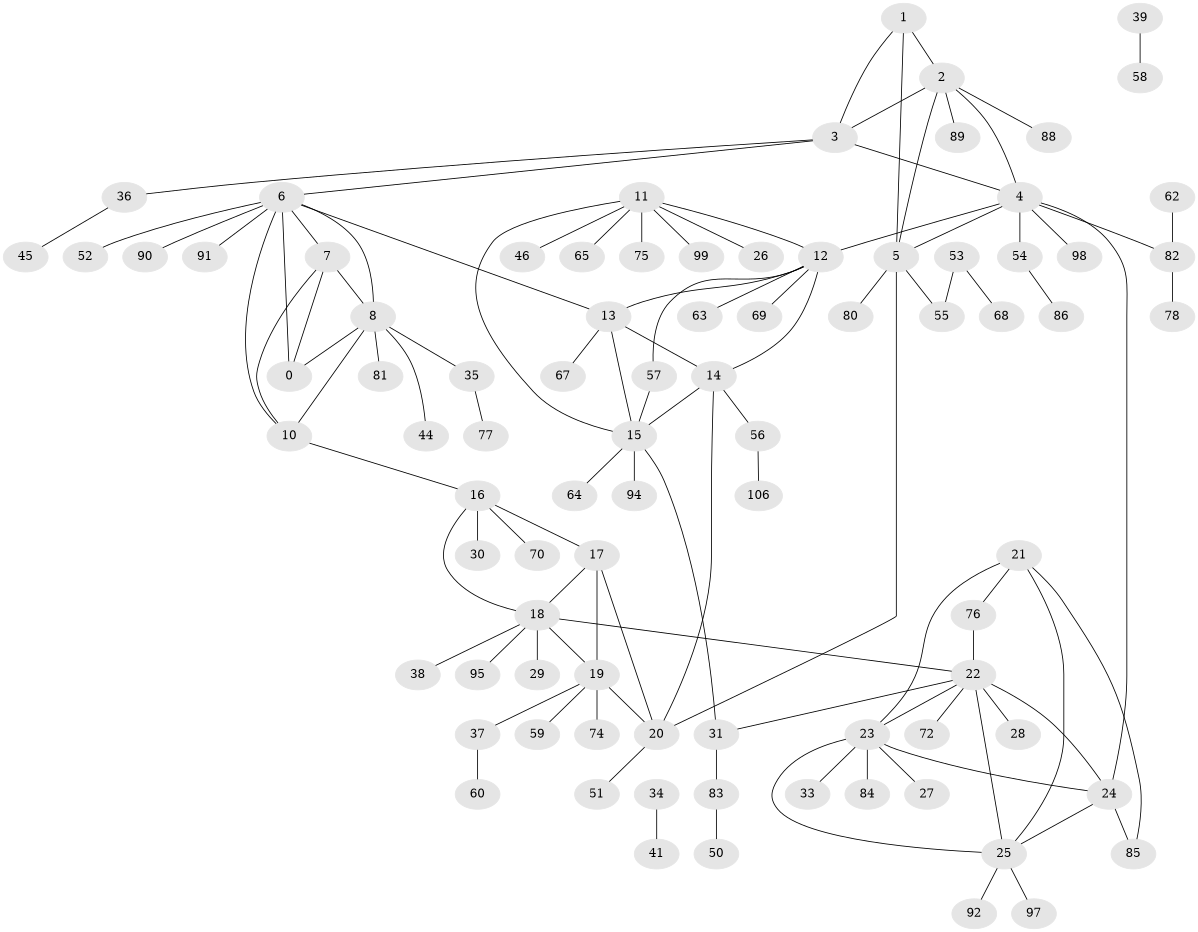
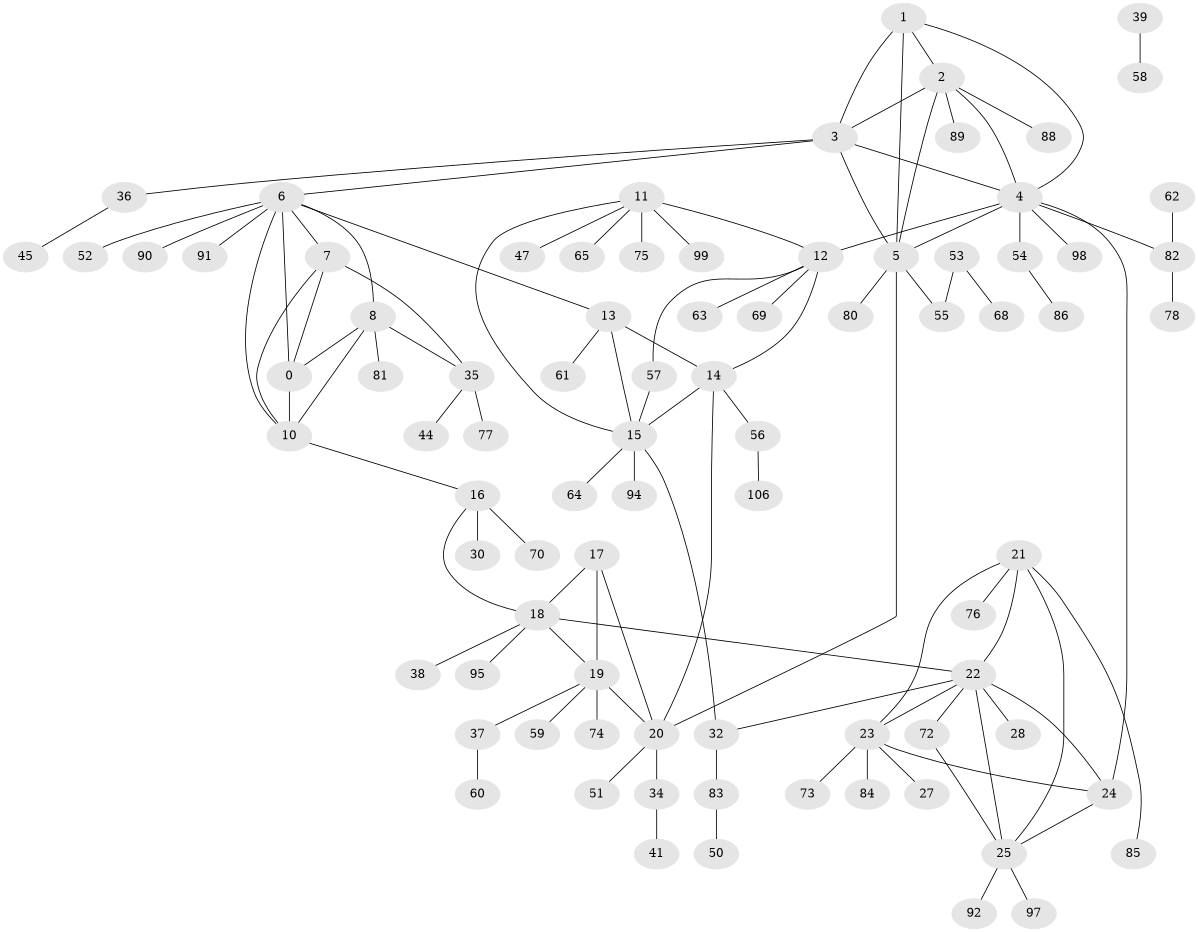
edge "1" -- "4": added
edge "3" -- "5": added
node "46": label "46" -> "47"
node "26": removed
edge "7" -- "8": now "7" -- "35"
edge "12" -- "13": removed
edge "8" -- "44": now "35" -- "44"
node "67": label "67" -> "61"
edge "0" -- "10": added
edge "16" -- "17": removed
edge "76" -- "22": now "21" -- "22"
node "29": removed
node "31": label "31" -> "32"
edge "20" -- "34": added
node "33": label "33" -> "73"
edge "24" -- "85": removed
edge "23" -- "25": now "72" -- "25"
